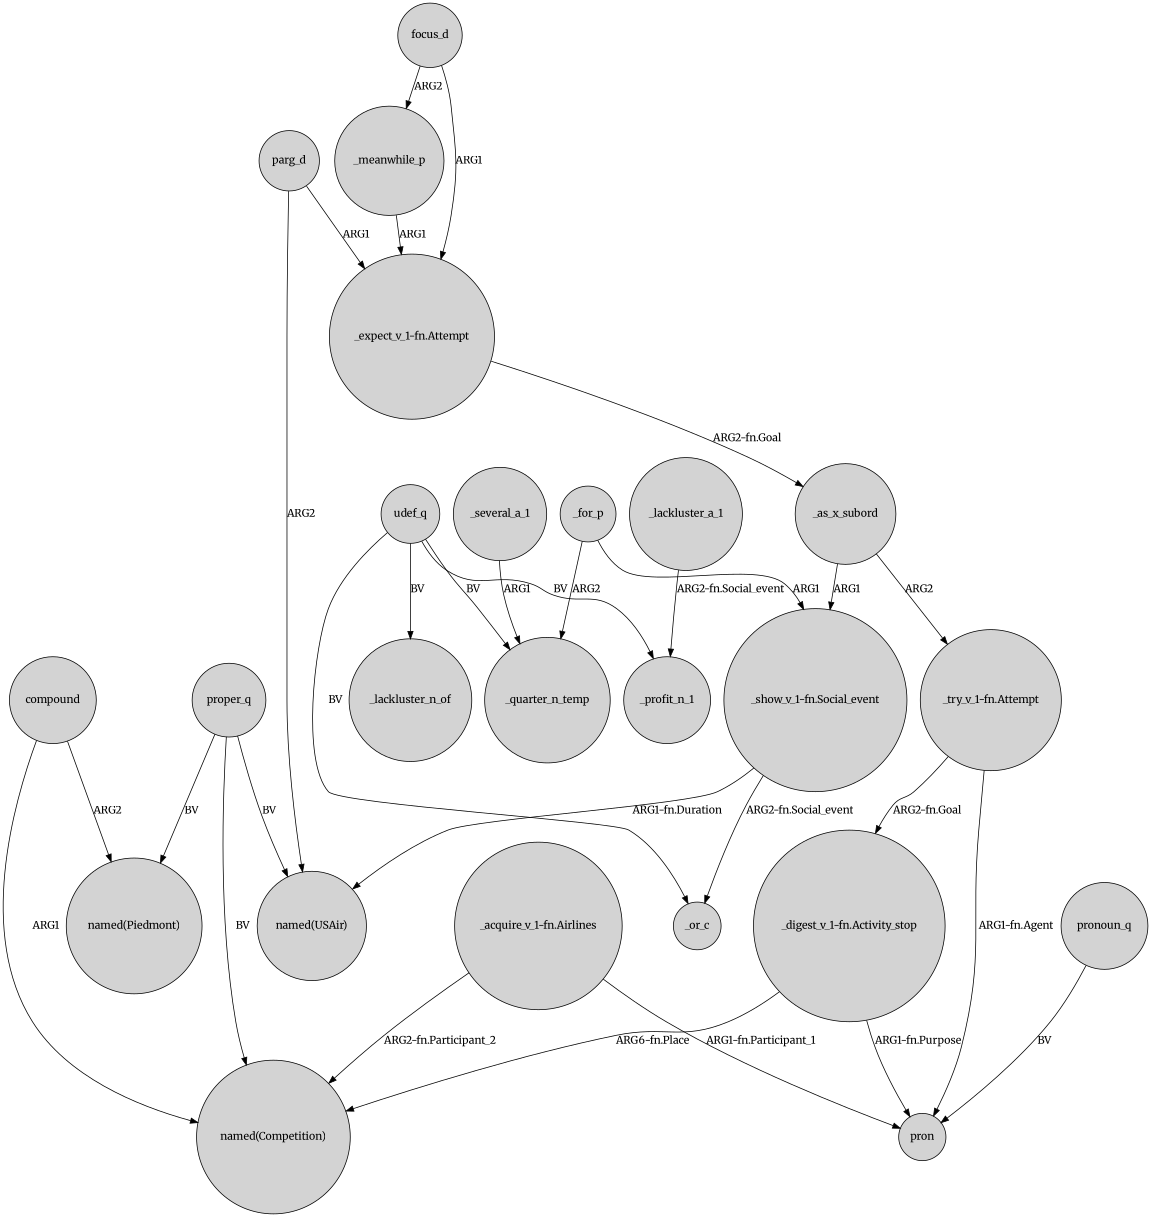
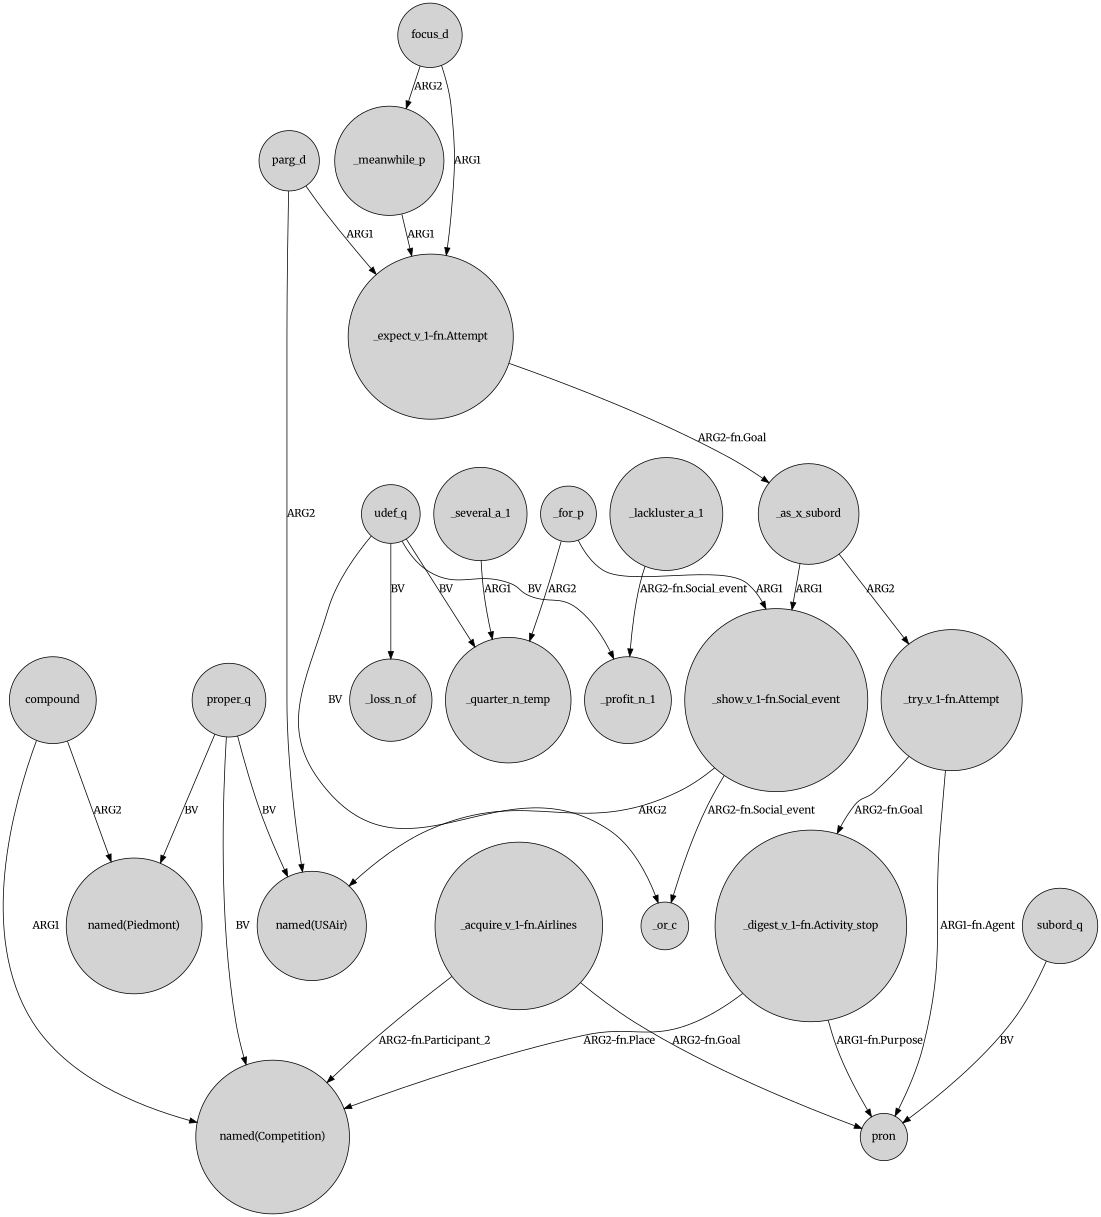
node "_lackluster_n_of": label "_lackluster_n_of" -> "_loss_n_of"
edge "_show_v_1-fn.Social_event" -> "named(USAir)": label "ARG1-fn.Duration" -> "ARG2"
node "pronoun_q": label "pronoun_q" -> "subord_q"
edge "_digest_v_1-fn.Activity_stop" -> "named(Competition)": label "ARG6-fn.Place" -> "ARG2-fn.Place"
edge "_acquire_v_1-fn.Airlines" -> "pron": label "ARG1-fn.Participant_1" -> "ARG2-fn.Goal"
